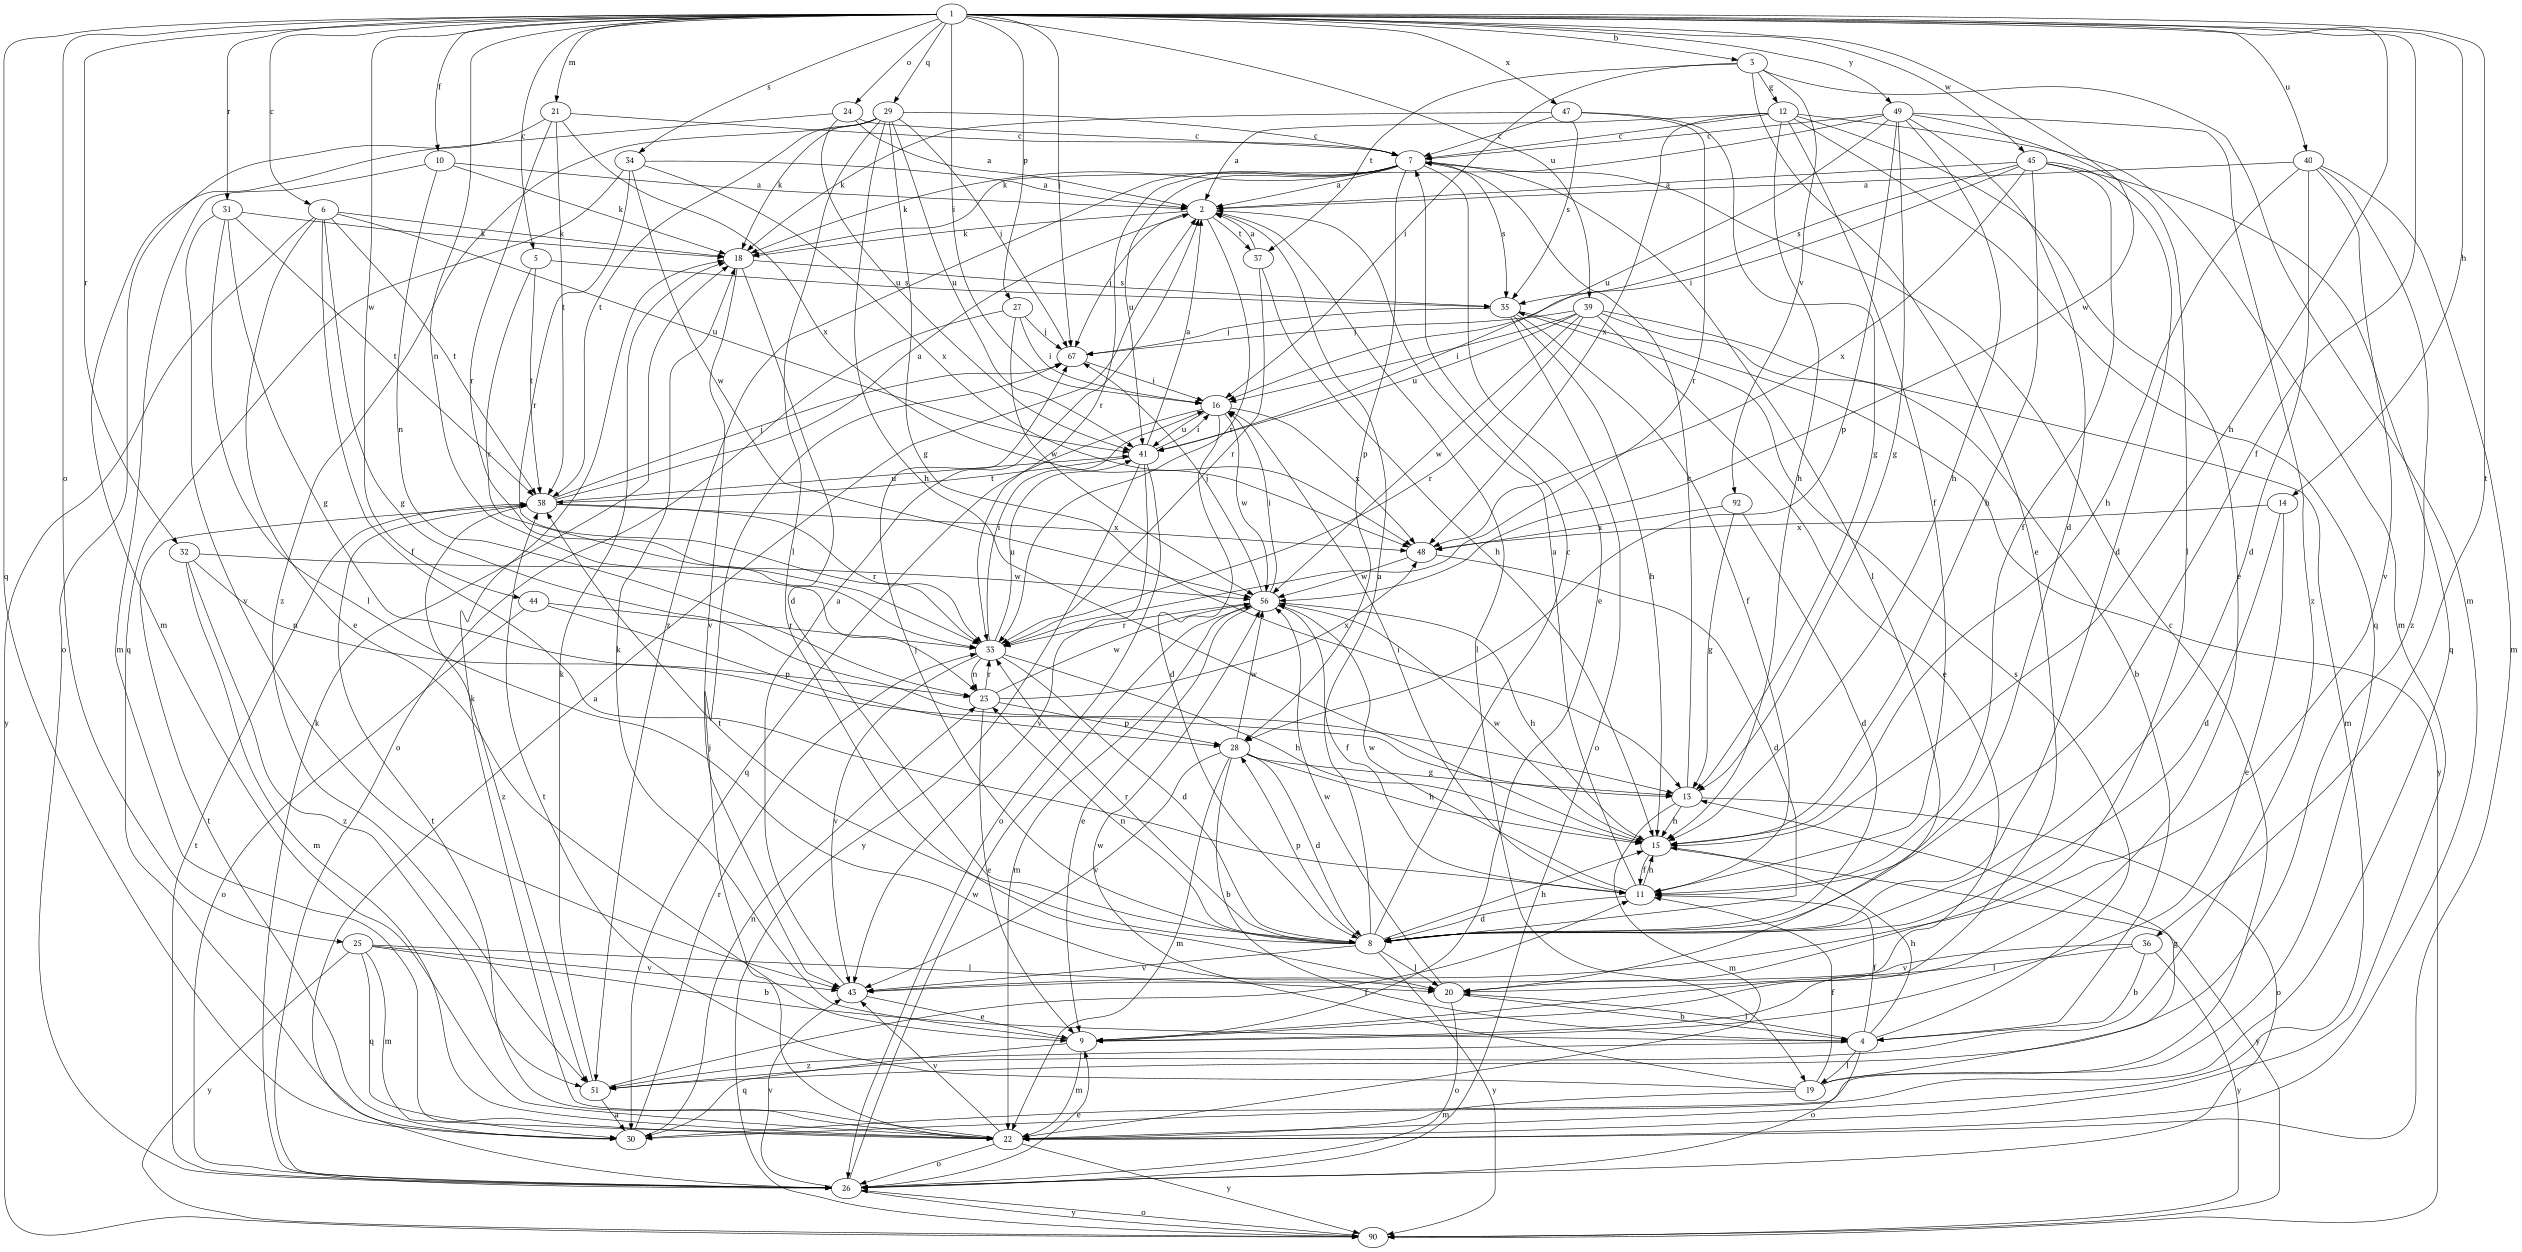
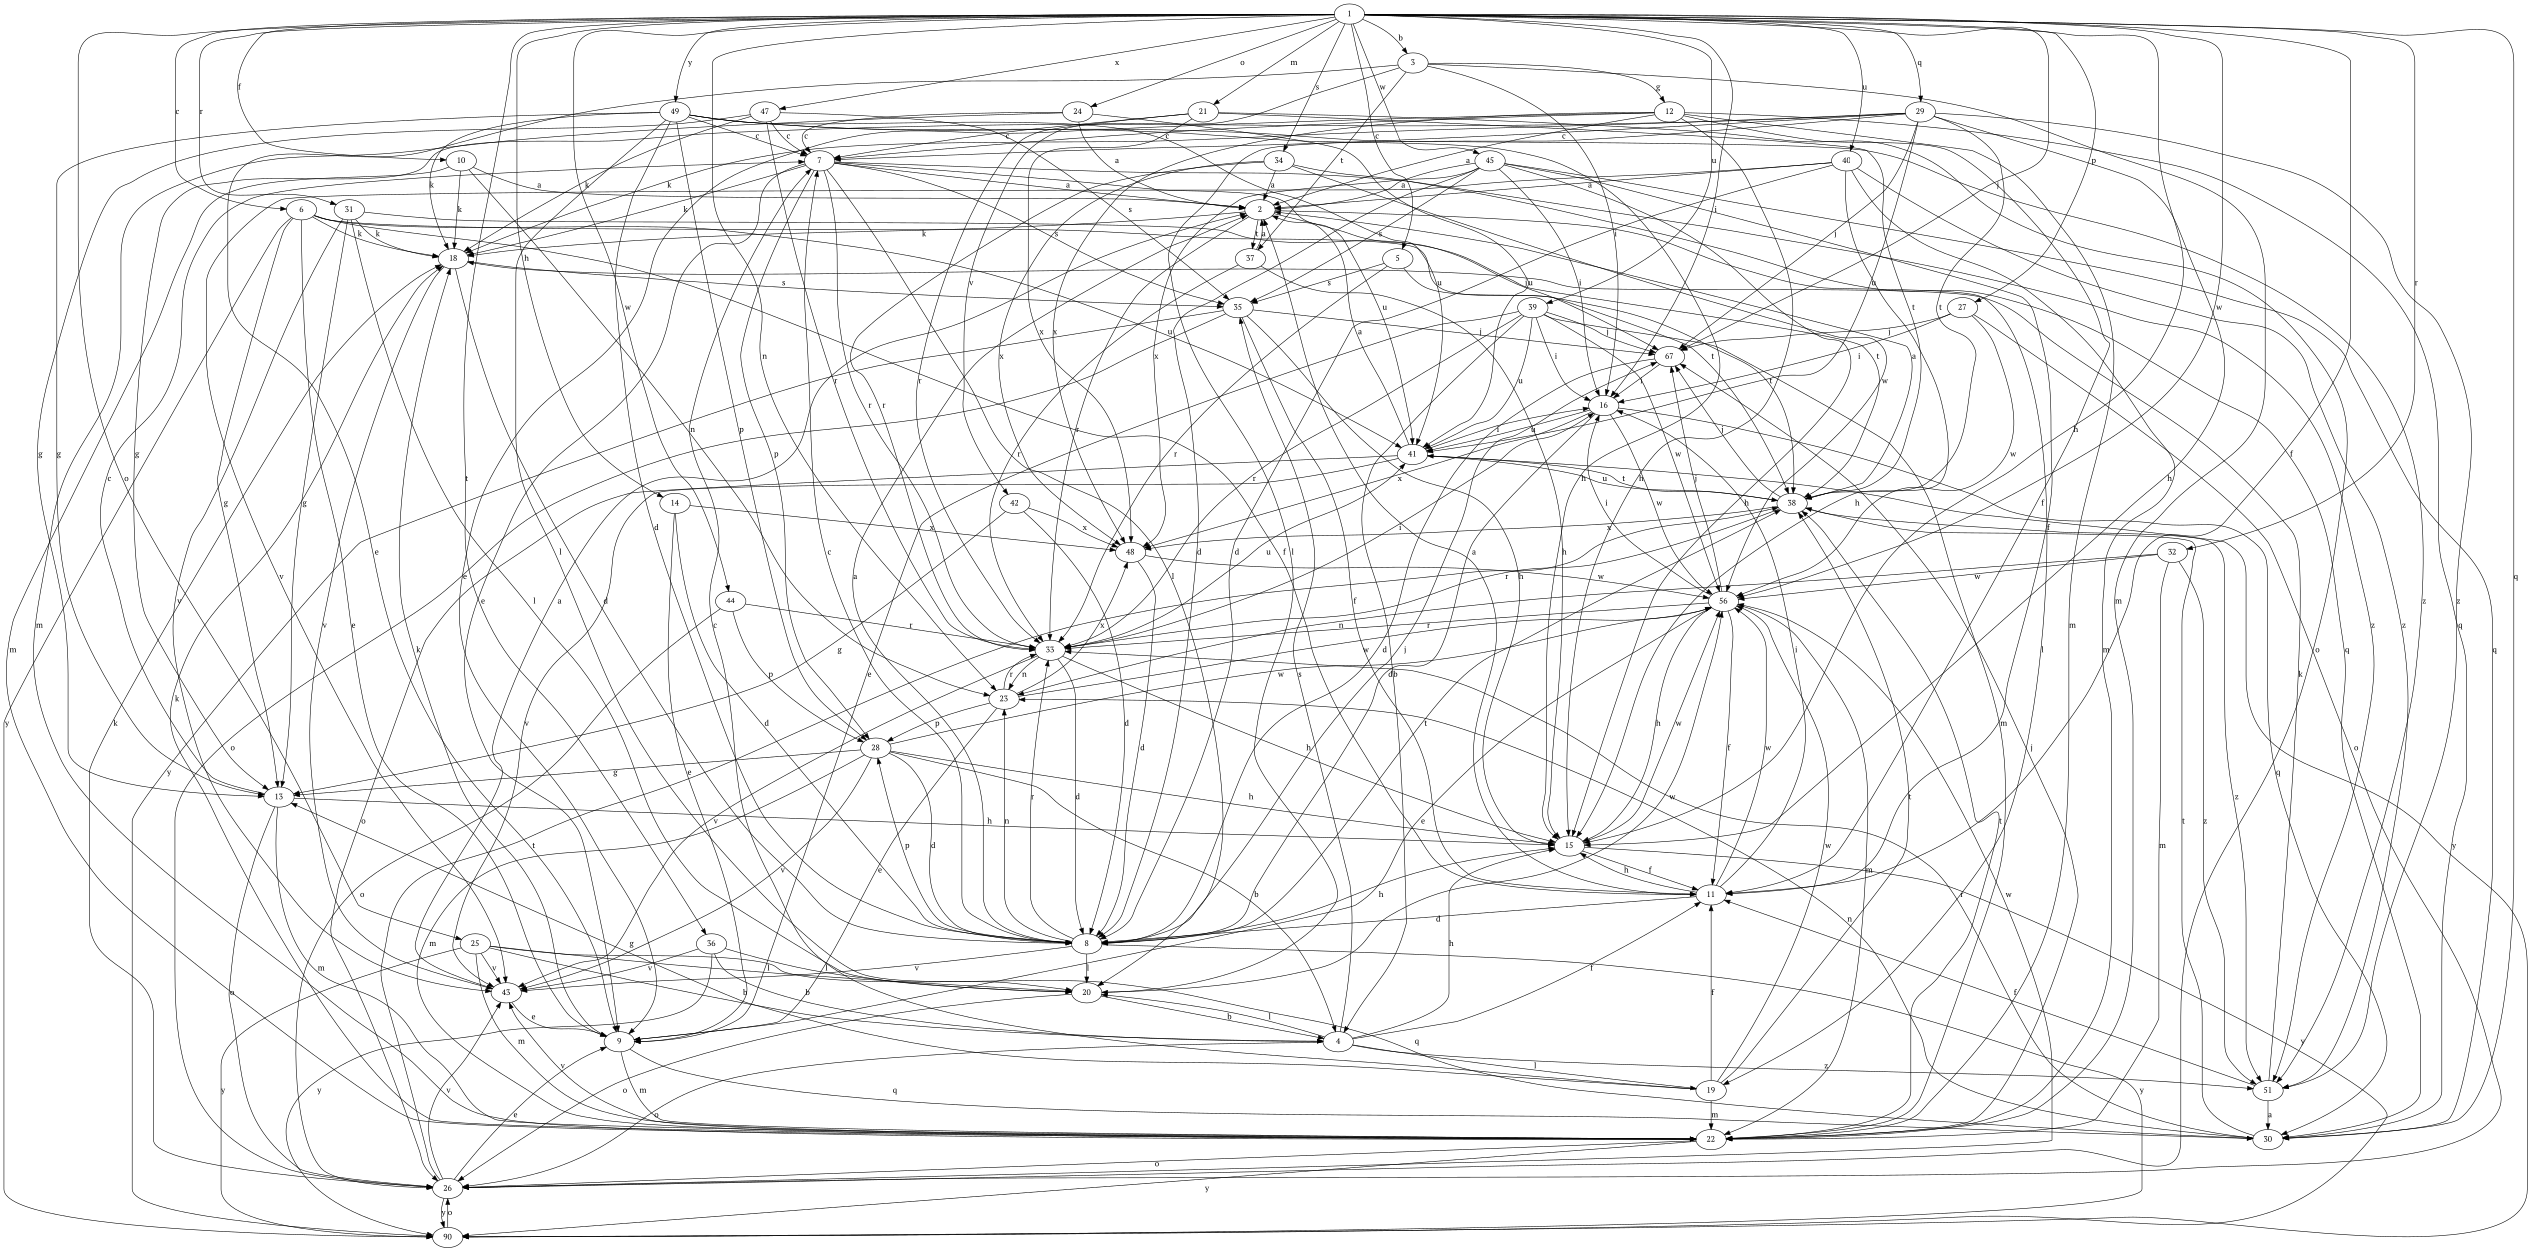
node "92": label "92" -> "42"
edge "67" -> "8": added, label "d"
edge "26" -> "2": removed, label "a"
